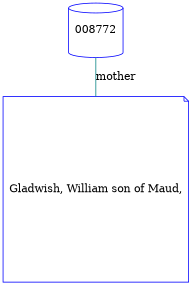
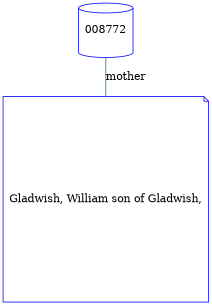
node "Gladwish, William son of Maud,": label "Gladwish, William son of Maud," -> "Gladwish, William son of Gladwish,"
